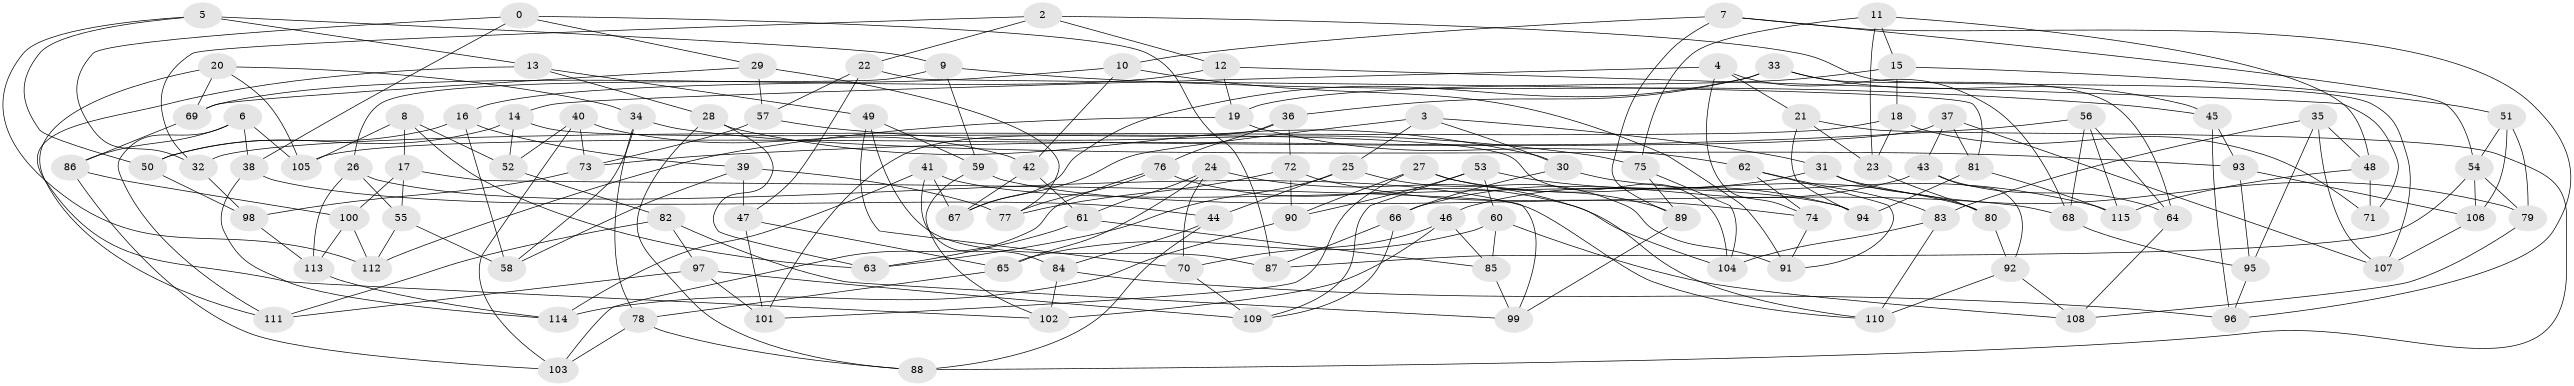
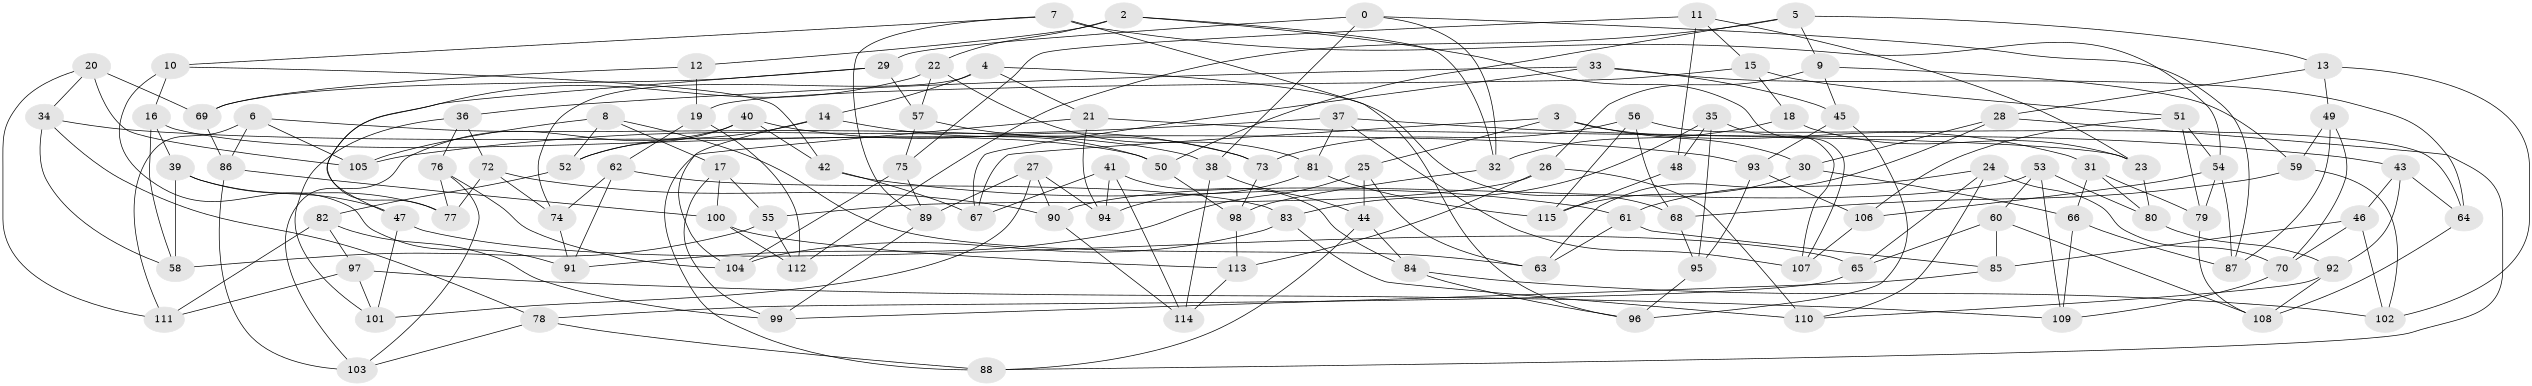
node "71": removed
